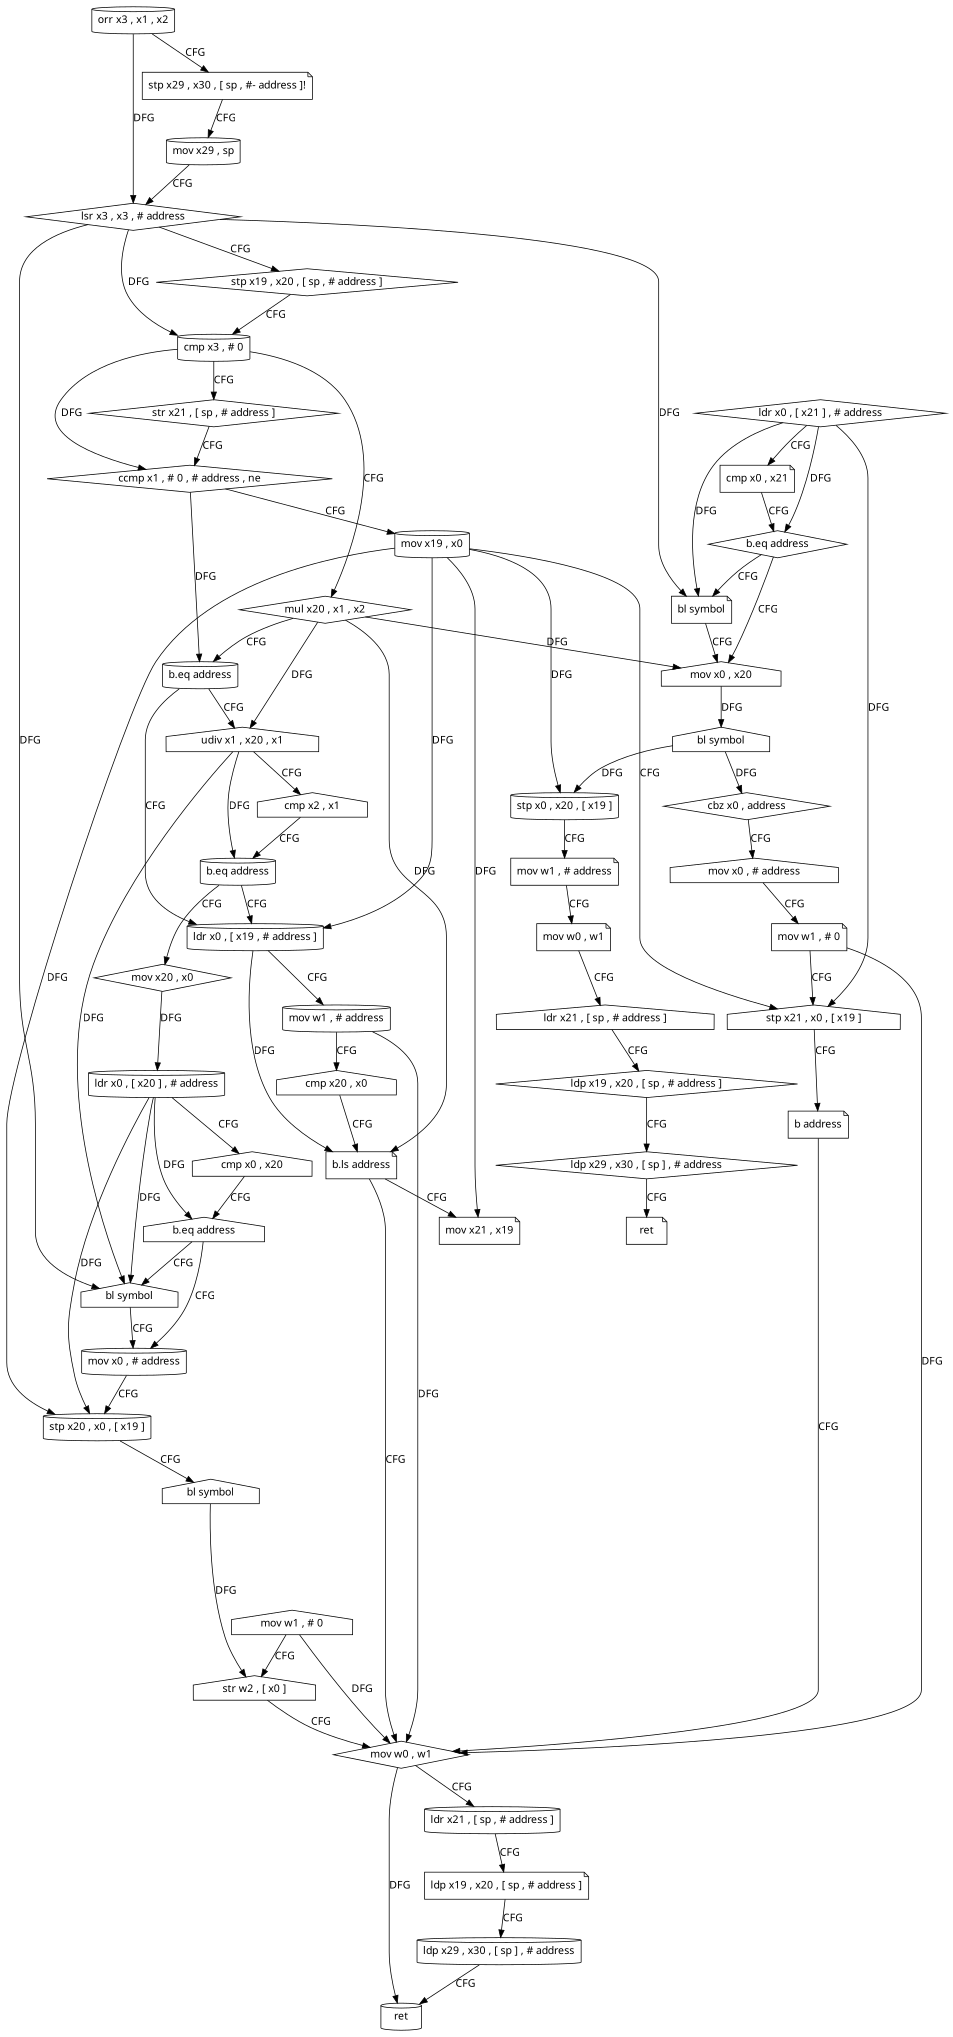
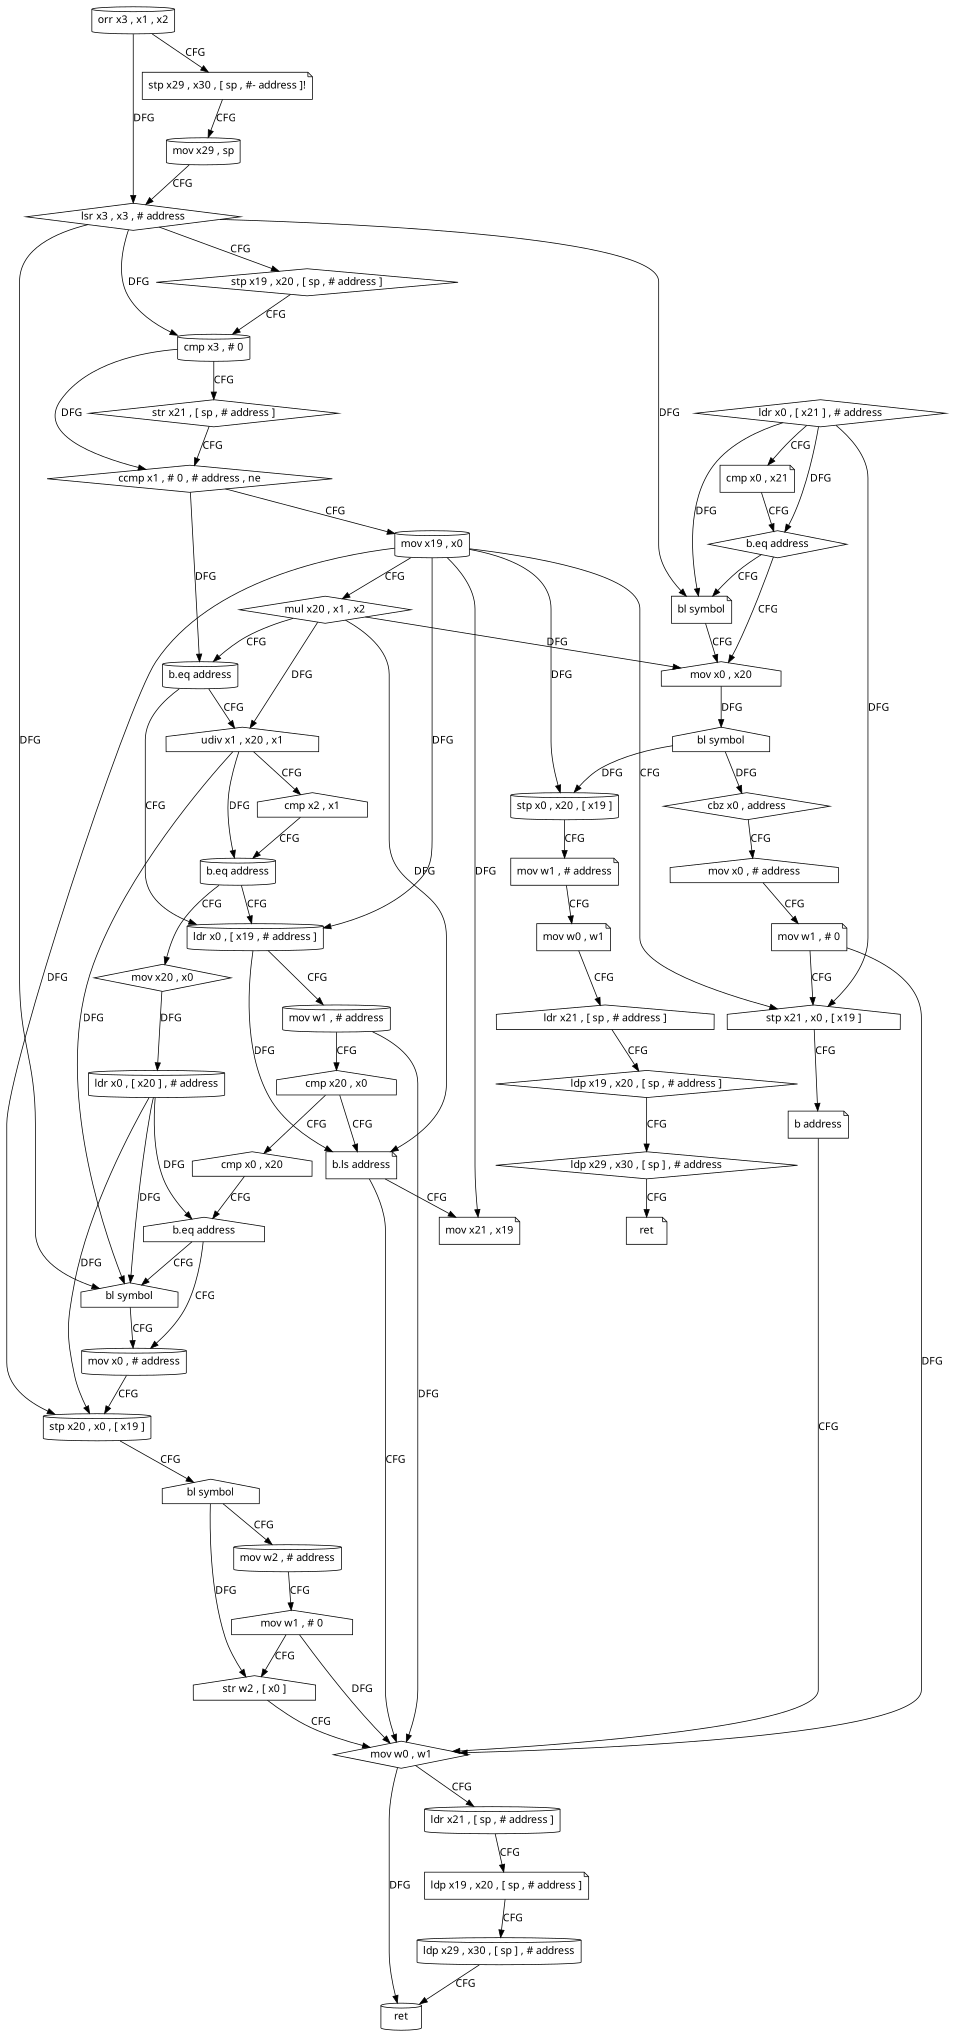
edge "cmp x3 , # 0" -> "mul x20 , x1 , x2": now "mov x19 , x0" -> "mul x20 , x1 , x2"
edge "ldr x0 , [ x20 ] , # address" -> "cmp x0 , x20": now "cmp x20 , x0" -> "cmp x0 , x20"
node "mov w2 , # address": added
